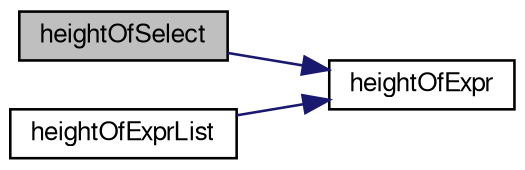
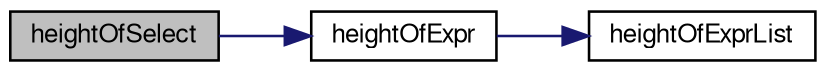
edge "heightOfExprList" -> "heightOfExpr": reversed
